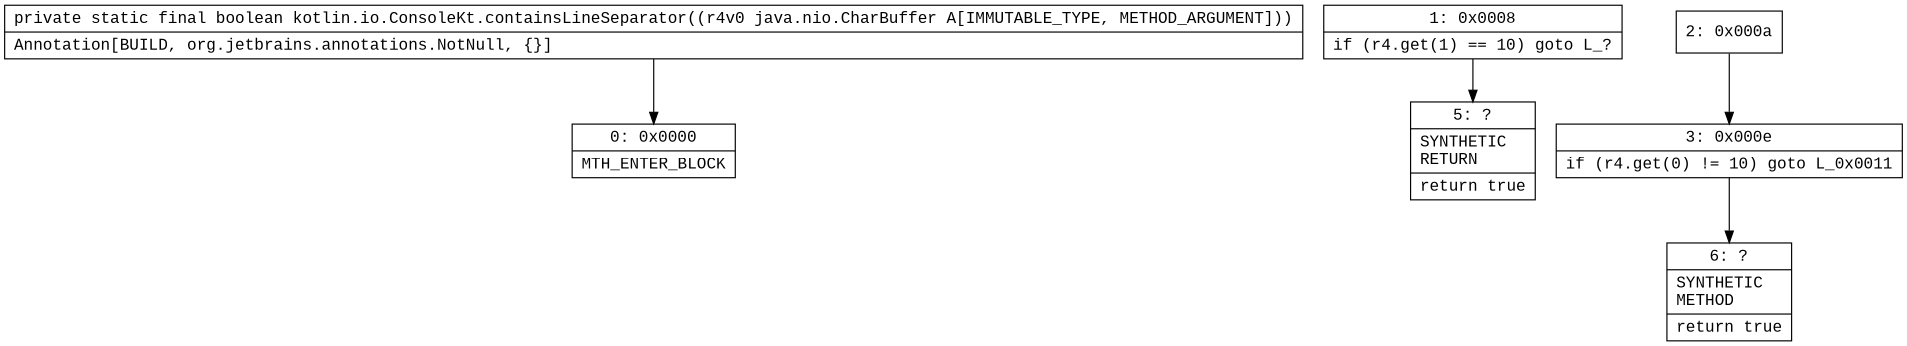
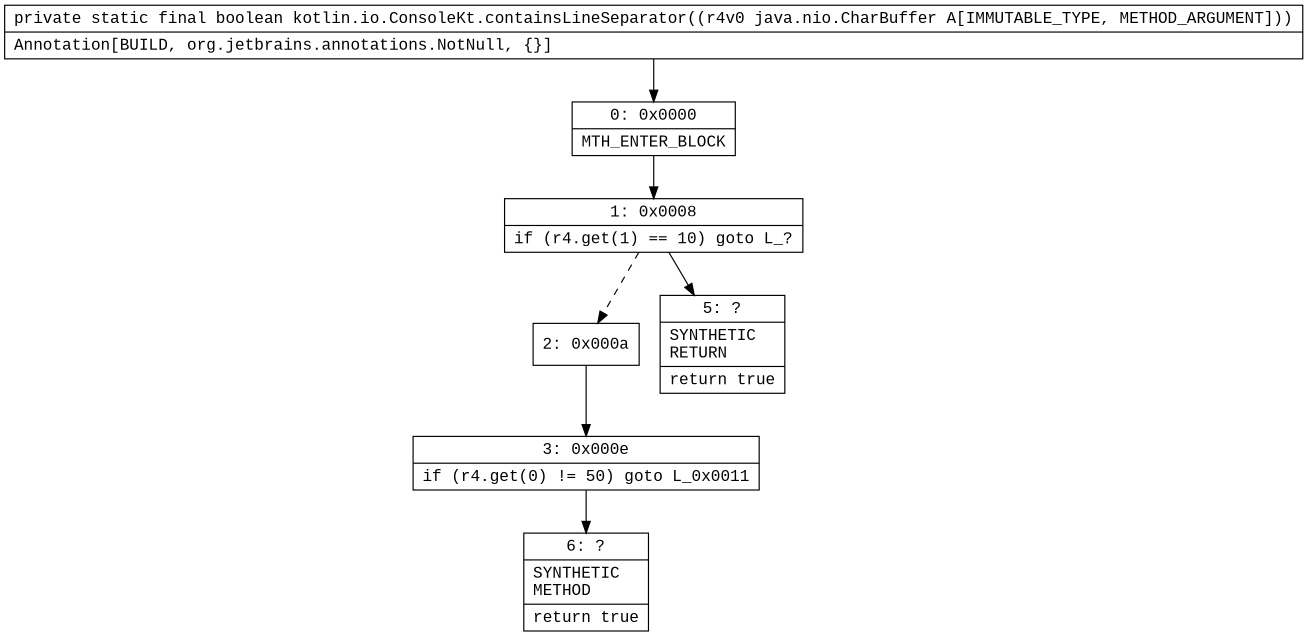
node "3: 0x000e": text "if (r4.get(0) != 10) goto L_0x0011" -> "if (r4.get(0) != 50) goto L_0x0011"
edge "0: 0x0000" -> "1: 0x0008": added
edge "1: 0x0008" -> "2: 0x000a": added
